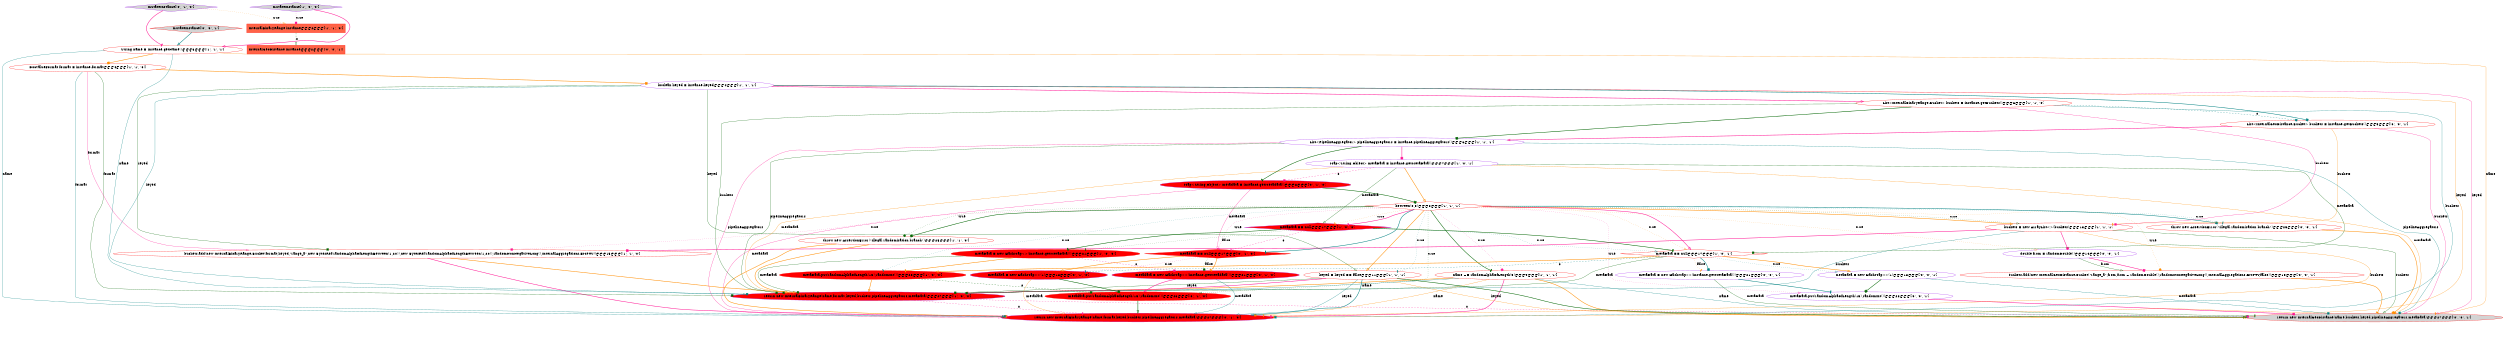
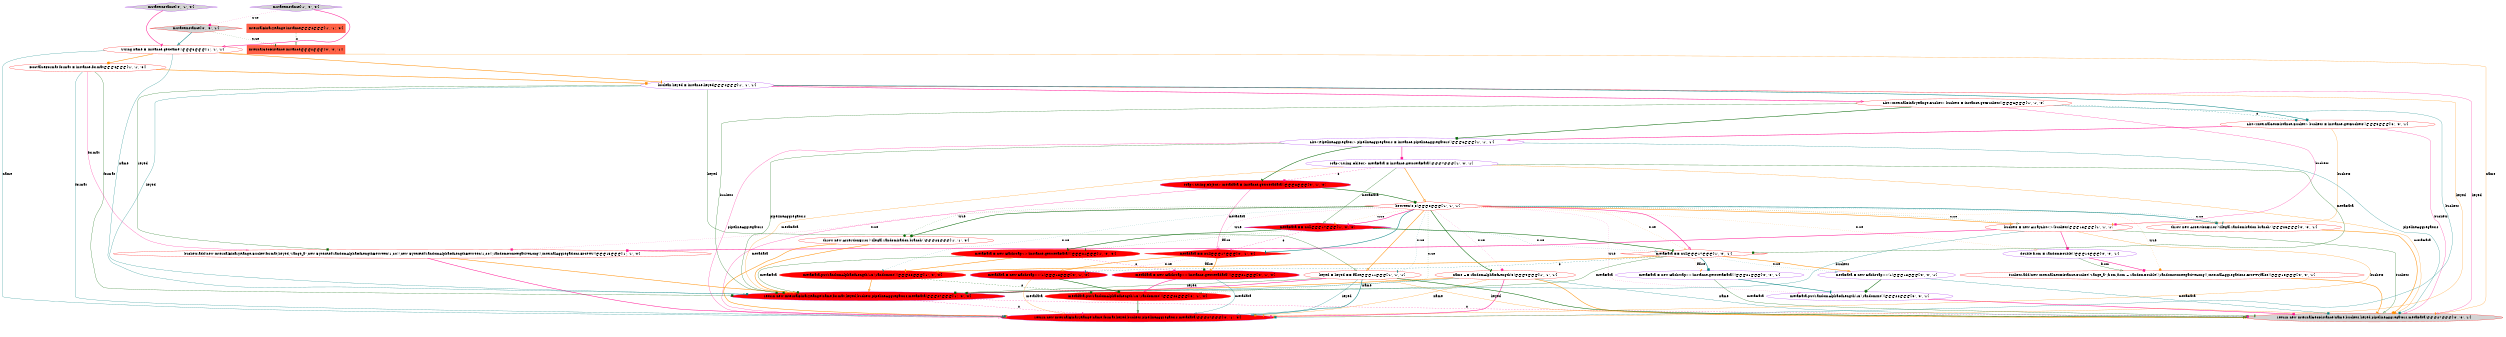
edge "mutateInstance['0', '1', '0']" -> "InternalBinaryRange instance@@@2@@@['1', '1', '0']": removed, label "true"
edge "mutateInstance['1', '0', '0']" -> "InternalBinaryRange instance@@@2@@@['1', '1', '0']": now "mutateInstance['1', '0', '0']" -> "mutateInstance['0', '0', '1']"
edge "mutateInstance['0', '0', '1']" -> "InternalGeoDistance instance@@@2@@@['0', '0', '1']": added, label "true"
edge "String name = instance.getName()@@@3@@@['1', '1', '1']" -> "boolean keyed = instance.keyed@@@4@@@['1', '1', '1']": added
